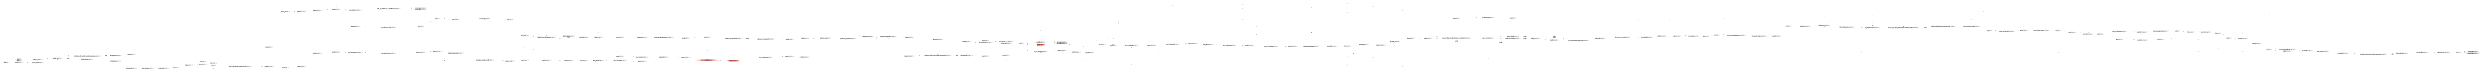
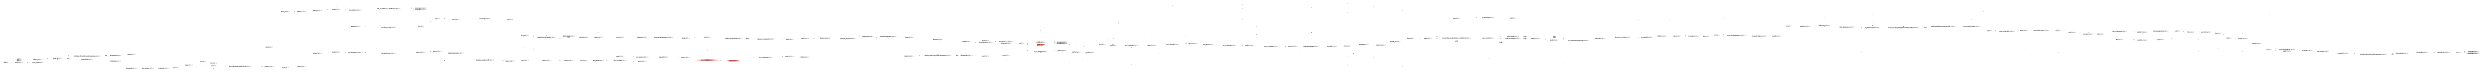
node "children(i(.stop()@@@16@@@['1', '1', '0']": removed
